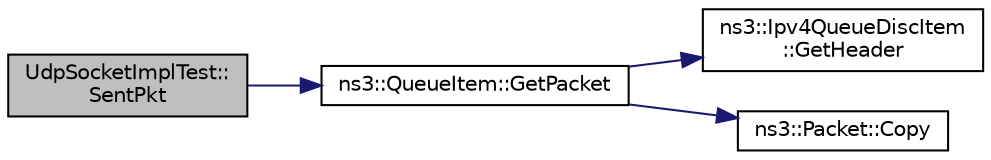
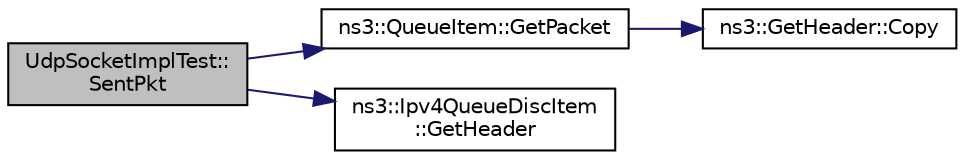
edge "ns3::QueueItem::GetPacket" -> "ns3::Ipv4QueueDiscItem ::GetHeader": now "UdpSocketImplTest:: SentPkt" -> "ns3::Ipv4QueueDiscItem ::GetHeader"
node "ns3::Packet::Copy": label "ns3::Packet::Copy" -> "ns3::GetHeader::Copy"
